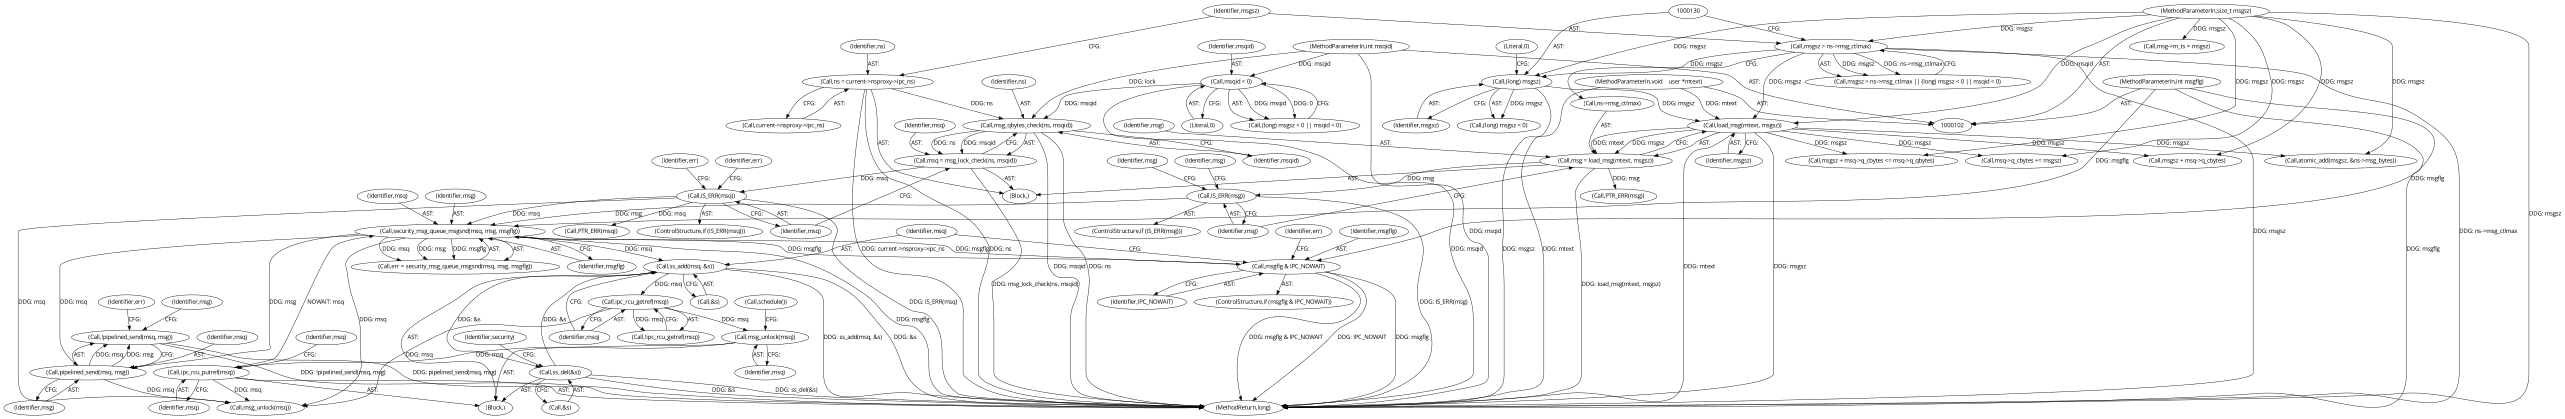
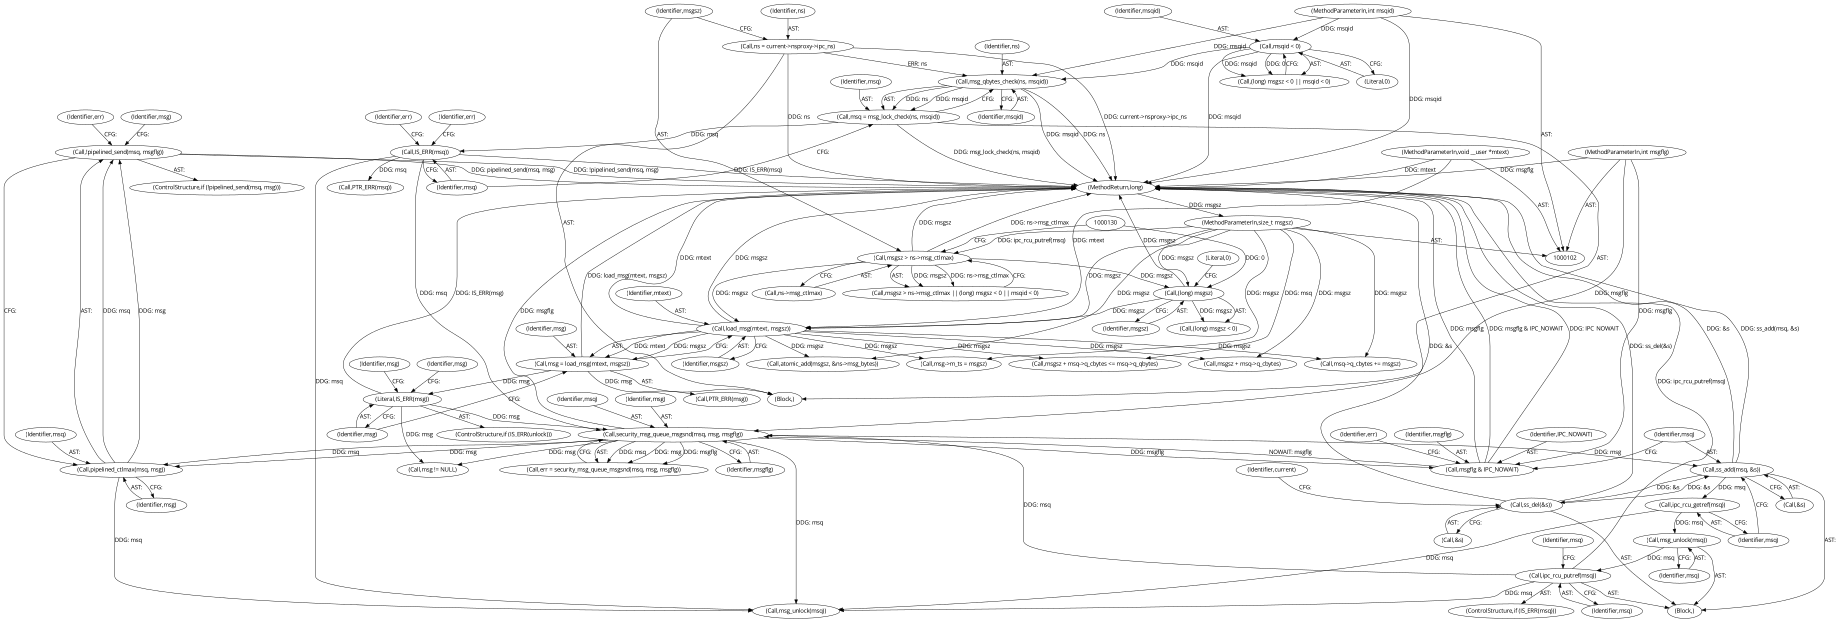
edge "(MethodParameterIn,size_t msgsz)" -> "(Call,msgsz > ns->msg_ctlmax)": label "DDG: msgsz" -> "DDG: ipc_rcu_putref(msq)"
edge "1000130" -> "(Call,(long) msgsz)": label "AST: " -> "DDG: 0"
edge "(MethodParameterIn,size_t msgsz)" -> "(Call,load_msg(mtext, msgsz))": label "DDG: msqid" -> "DDG: msgsz"
edge "(MethodParameterIn,int msqid)" -> "(Call,msg_qbytes_check(ns, msqid))": label "DDG: lock" -> "DDG: msqid"
edge "(MethodParameterIn,size_t msgsz)" -> "(Call,msgsz + msq->q_cbytes <= msq->q_qbytes)": label "DDG: msgsz" -> "DDG: msq"
edge "(Call,ns = current->nsproxy->ipc_ns)" -> "(Call,msg_qbytes_check(ns, msqid))": label "DDG: ns" -> "ERR: ns"
node "(Call,current->nsproxy->ipc_ns)": removed
edge "(Call,ns->msg_ctlmax)" -> "(Call,msg = load_msg(mtext, msgsz))": now "(Call,ns->msg_ctlmax)" -> "(Call,msgsz > ns->msg_ctlmax)"
node "(ControlStructure,if (!pipelined_send(msq, msg)))": added
node "(Call,IS_ERR(msg))": label "(Call,IS_ERR(msg))" -> "(Literal,IS_ERR(msg))"
edge "(Call,IS_ERR(msq))" -> "(ControlStructure,if (IS_ERR(msq)))": now "(Call,ipc_rcu_putref(msq))" -> "(ControlStructure,if (IS_ERR(msq)))"
node "(ControlStructure,if (IS_ERR(msg)))": label "(ControlStructure,if (IS_ERR(msg)))" -> "(ControlStructure,if (IS_ERR(unlock)))"
edge "(Call,err = security_msg_queue_msgsnd(msq, msg, msgflg))" -> "(Call,security_msg_queue_msgsnd(msq, msg, msgflg))": label "AST: " -> "CFG: "
edge "(Call,security_msg_queue_msgsnd(msq, msg, msgflg))" -> "(Call,ss_add(msq, &s))": label "DDG: msq" -> "DDG: msg"
edge "(Call,msgflg & IPC_NOWAIT)" -> "(Call,security_msg_queue_msgsnd(msq, msg, msgflg))": label "DDG: msgflg" -> "NOWAIT: msgflg"
edge "(Call,msgflg & IPC_NOWAIT)" -> "(Identifier,IPC_NOWAIT)": removed, label "CFG:"
node "(Identifier,mtext)": added
edge "(Call,ipc_rcu_putref(msq))" -> "(Call,security_msg_queue_msgsnd(msq, msg, msgflg))": label "NOWAIT: msq" -> "DDG: msq"
node "(Call,schedule())": removed
node "(ControlStructure,if (msgflg & IPC_NOWAIT))": removed
node "(Call,!pipelined_send(msq, msg))": label "(Call,!pipelined_send(msq, msg))" -> "(Call,!pipelined_send(msq, msgflg))"
node "(Identifier,security)": label "(Identifier,security)" -> "(Identifier,current)"
node "(Call,!ipc_rcu_getref(msq))": removed
edge "(Call,load_msg(mtext, msgsz))" -> "(Call,msg->m_ts = msgsz)": added, label "DDG: msgsz"
node "(Call,pipelined_send(msq, msg))": label "(Call,pipelined_send(msq, msg))" -> "(Call,pipelined_ctlmax(msq, msg))"
edge "(Call,ipc_rcu_putref(msq))" -> "(MethodReturn,long)": label "AST: " -> "DDG: ipc_rcu_putref(msq)"
edge "(MethodParameterIn,size_t msgsz)" -> "(MethodReturn,long)": reversed
node "(Call,msg != NULL)": added
